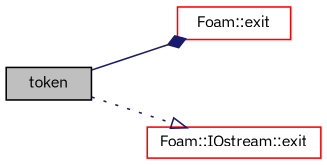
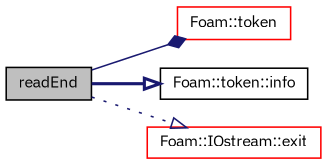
node "Foam::exit": label "Foam::exit" -> "Foam::token"
node "token": label "token" -> "readEnd"
node "Foam::token::info": added
